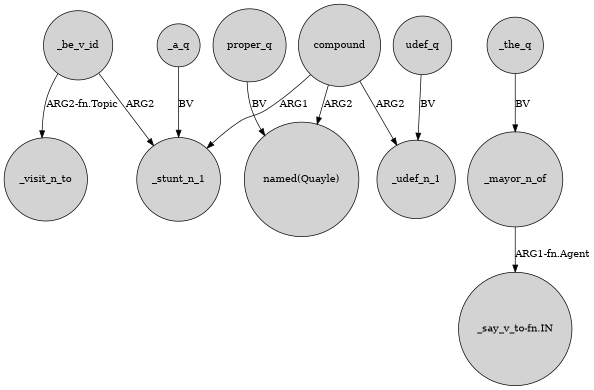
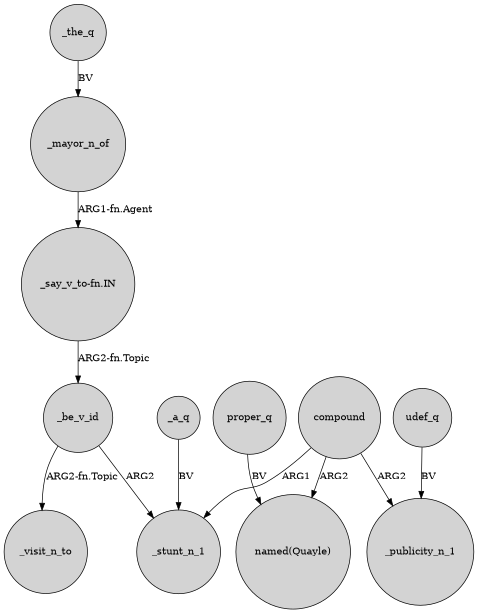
node "_udef_n_1": label "_udef_n_1" -> "_publicity_n_1"
edge "_say_v_to-fn.IN" -> "_be_v_id": added, label "ARG2-fn.Topic"
